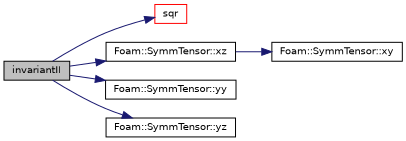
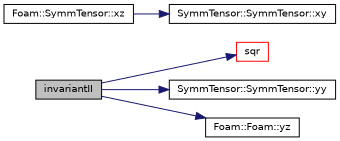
node "Foam::SymmTensor::xy": label "Foam::SymmTensor::xy" -> "SymmTensor::SymmTensor::xy"
edge "invariantII" -> "Foam::SymmTensor::xz": removed
node "Foam::SymmTensor::yy": label "Foam::SymmTensor::yy" -> "SymmTensor::SymmTensor::yy"
node "Foam::SymmTensor::yz": label "Foam::SymmTensor::yz" -> "Foam::Foam::yz"
